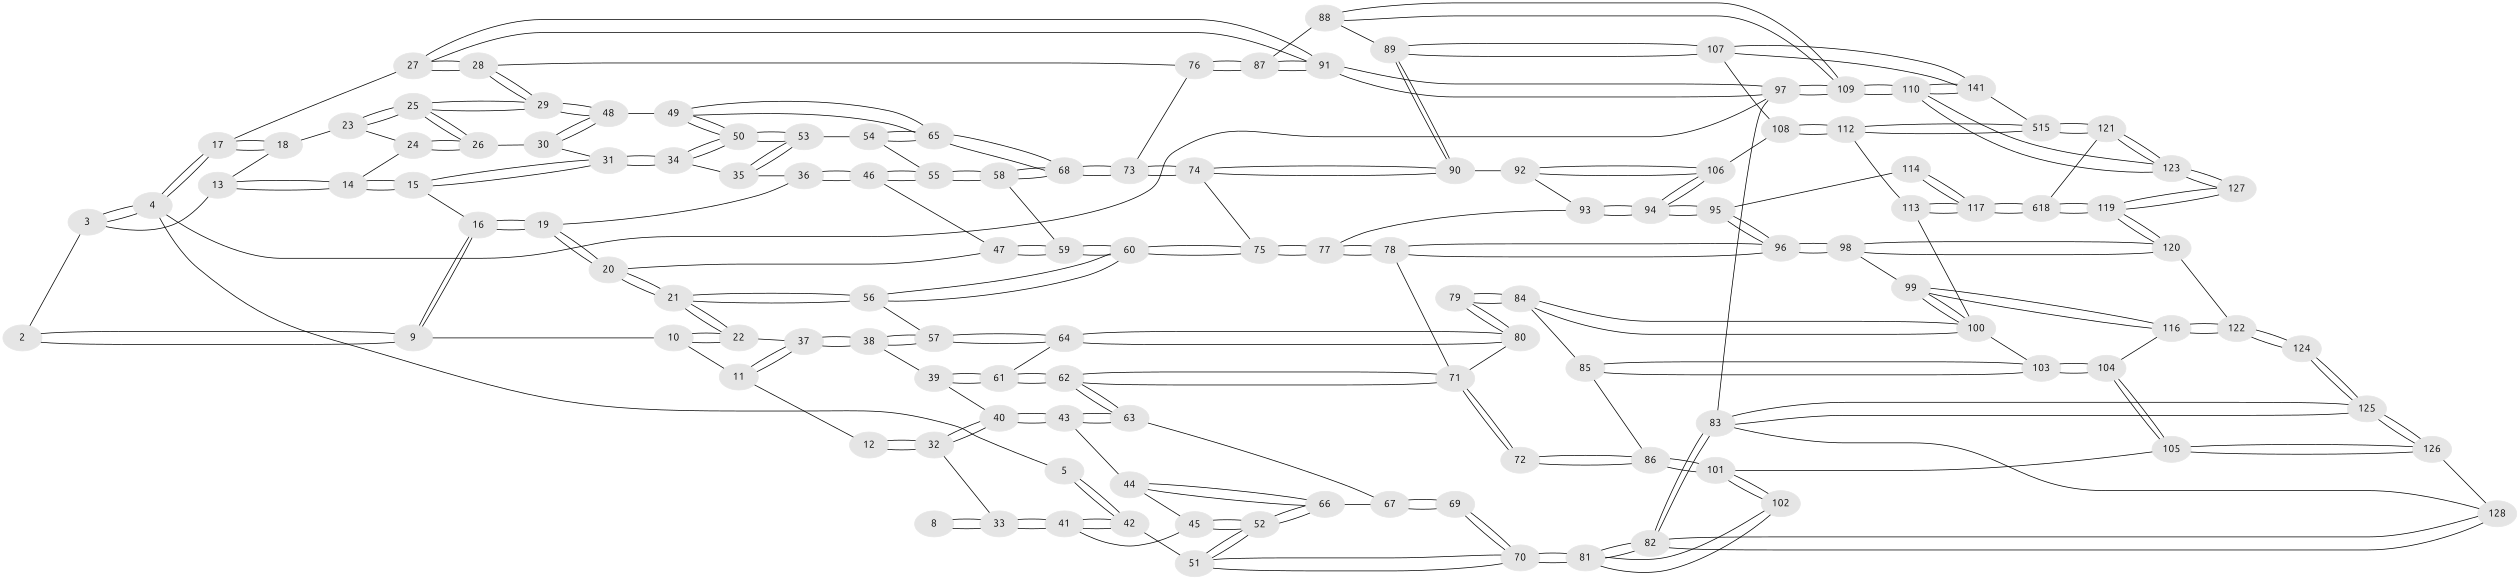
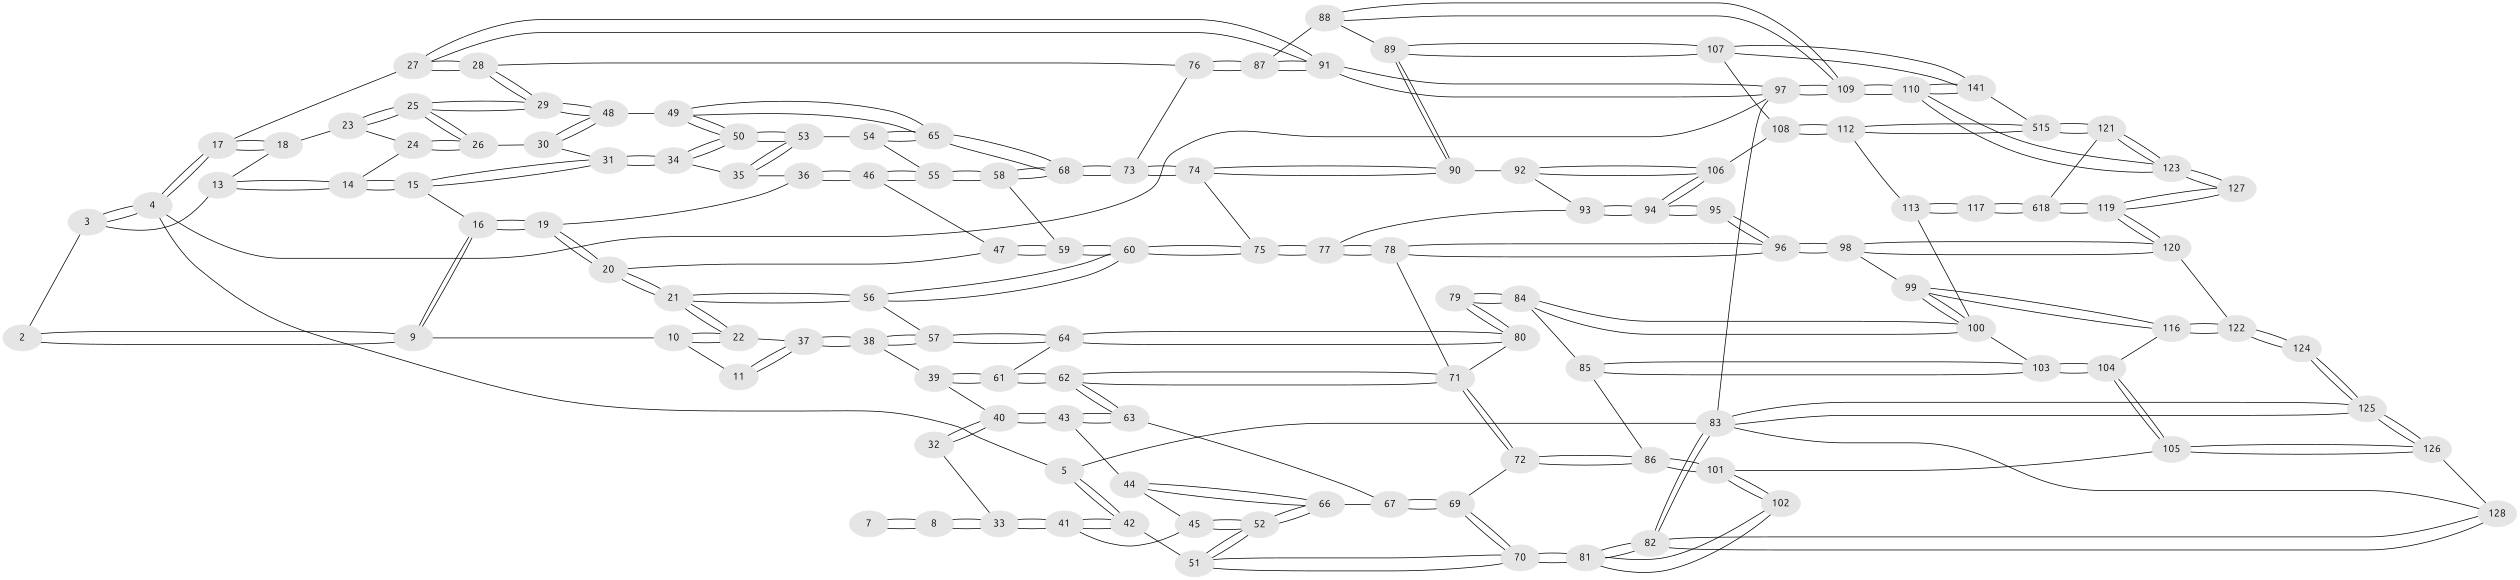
node "114": removed
edge "83" -- "5": added
node "12": removed
edge "72" -- "69": added
node "7": added
